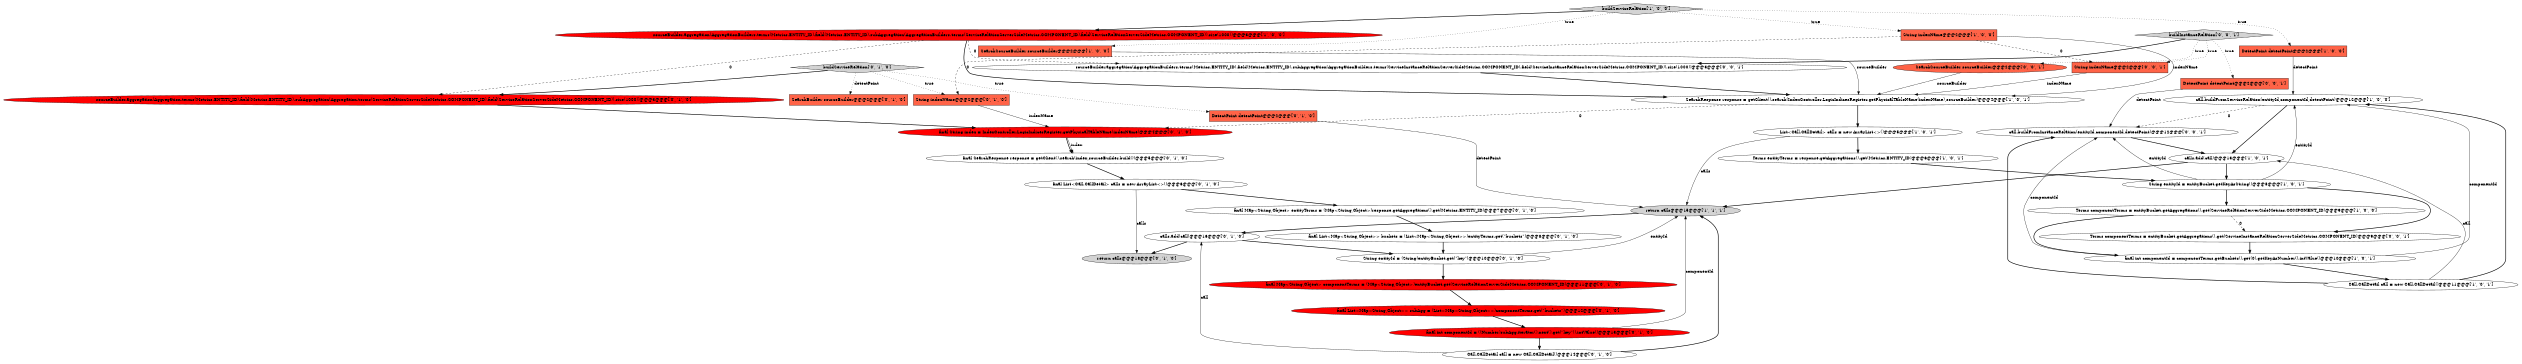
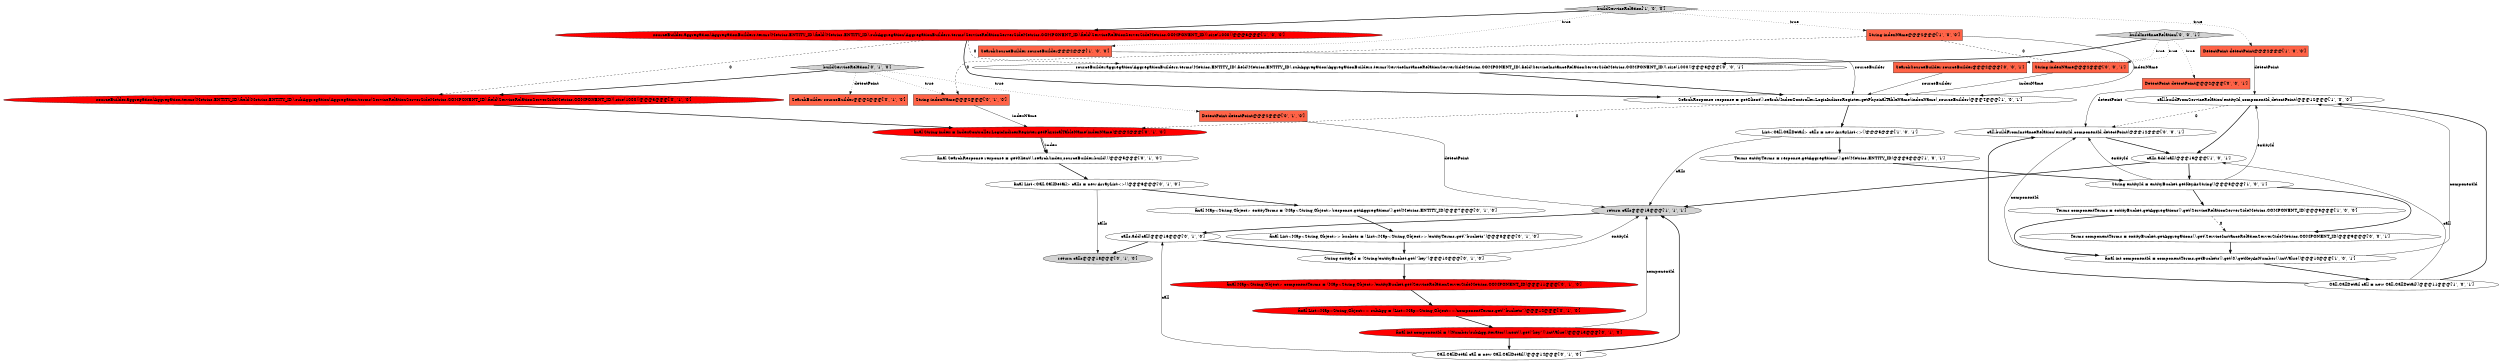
node "SearchSourceBuilder sourceBuilder@@@2@@@['0', '0', '1']": shape ellipse -> box
